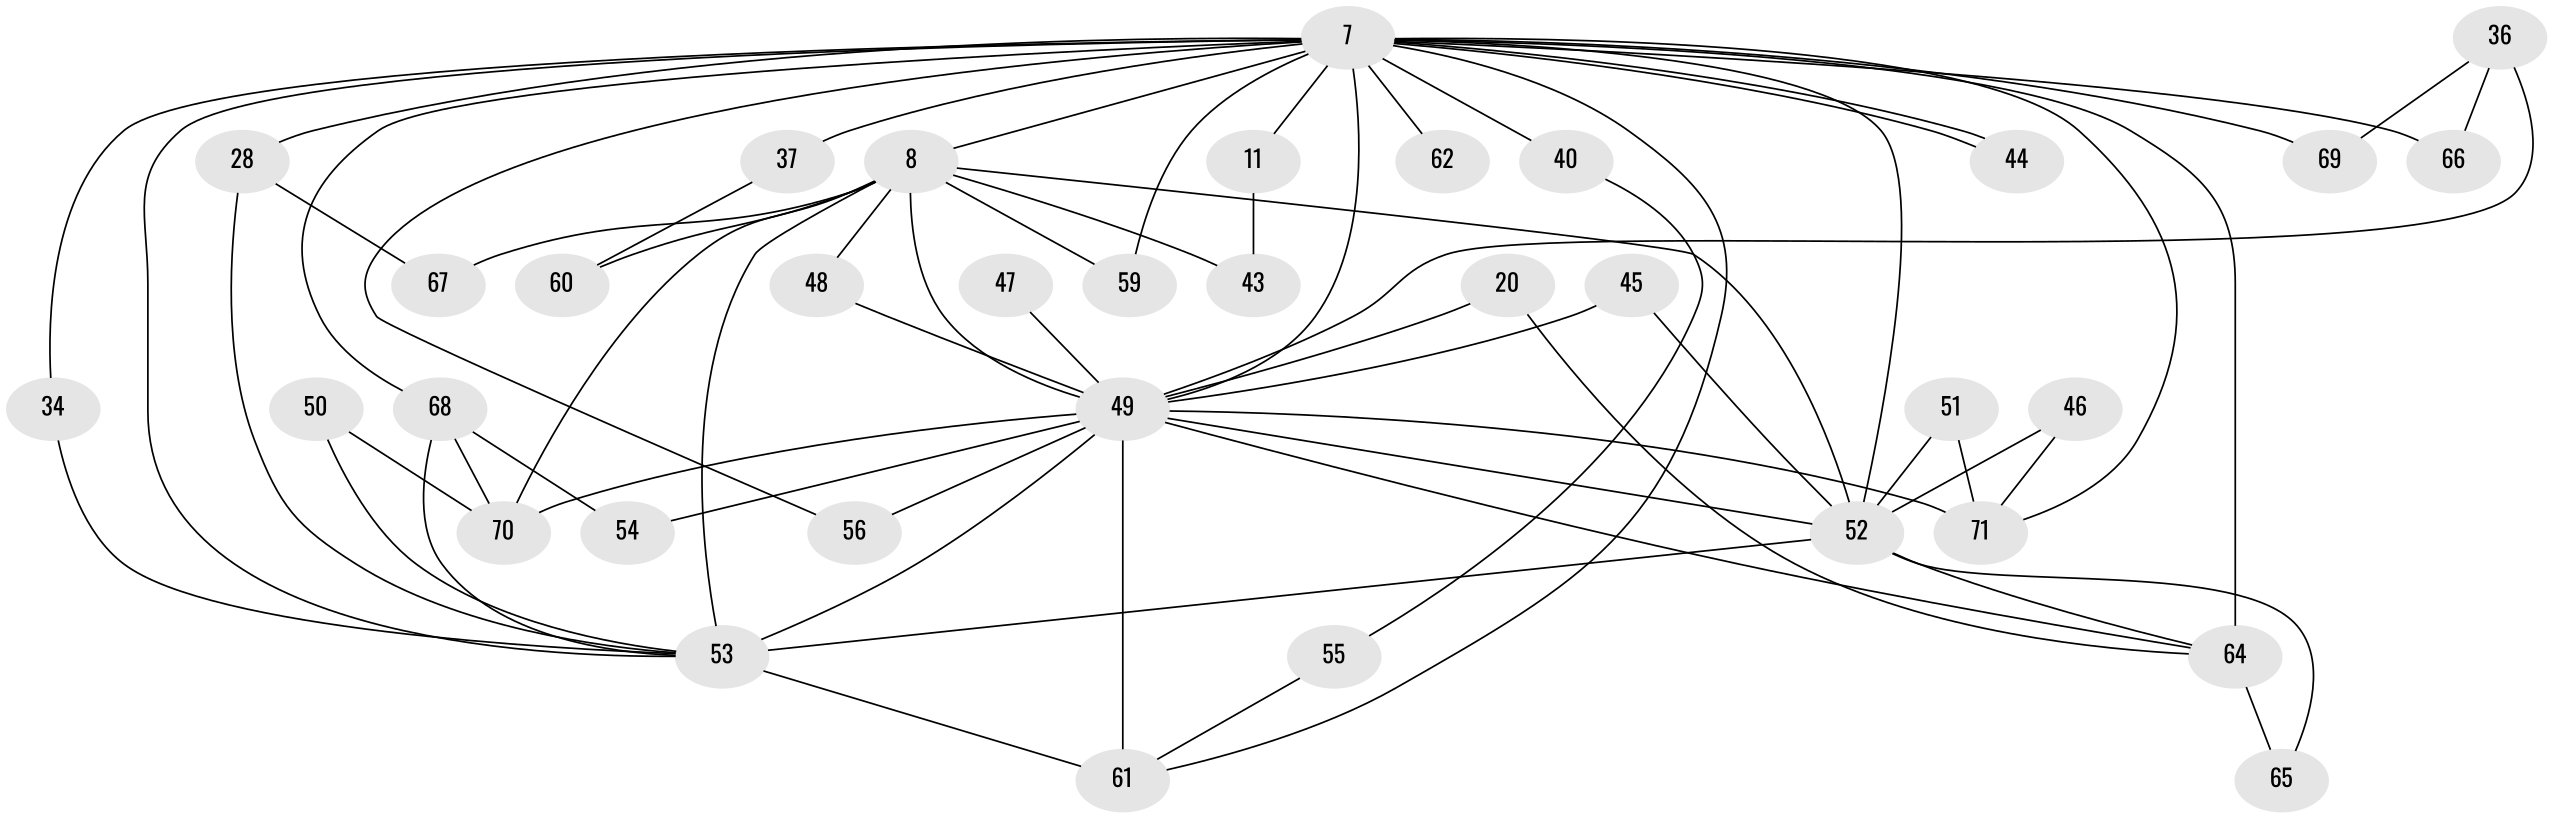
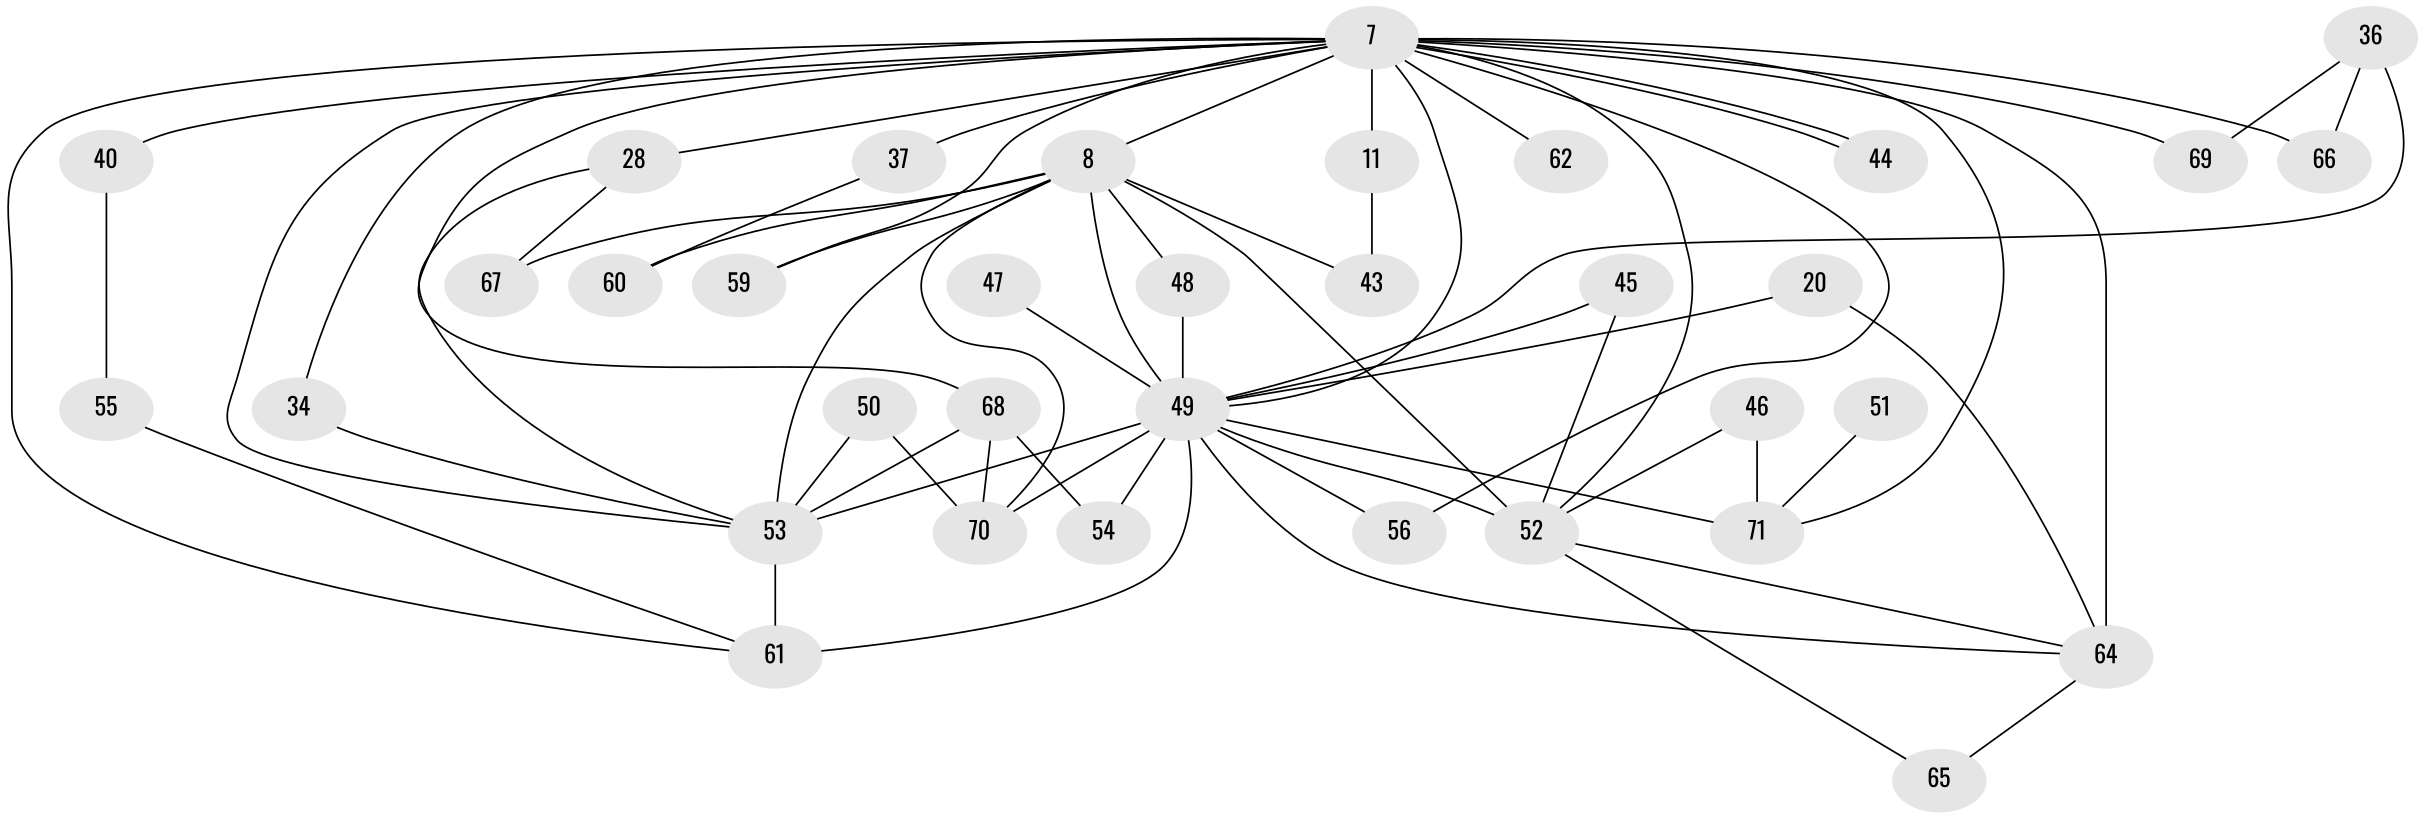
edge "51" -- "52": removed
edge "52" -- "53": removed
